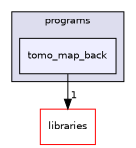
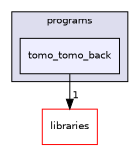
node "tomo_map_back": label "tomo_map_back" -> "tomo_tomo_back"
